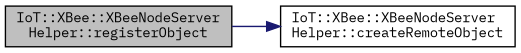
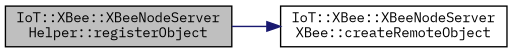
node "IoT::XBee::XBeeNodeServer Helper::createRemoteObject": label "IoT::XBee::XBeeNodeServer Helper::createRemoteObject" -> "IoT::XBee::XBeeNodeServer XBee::createRemoteObject"
